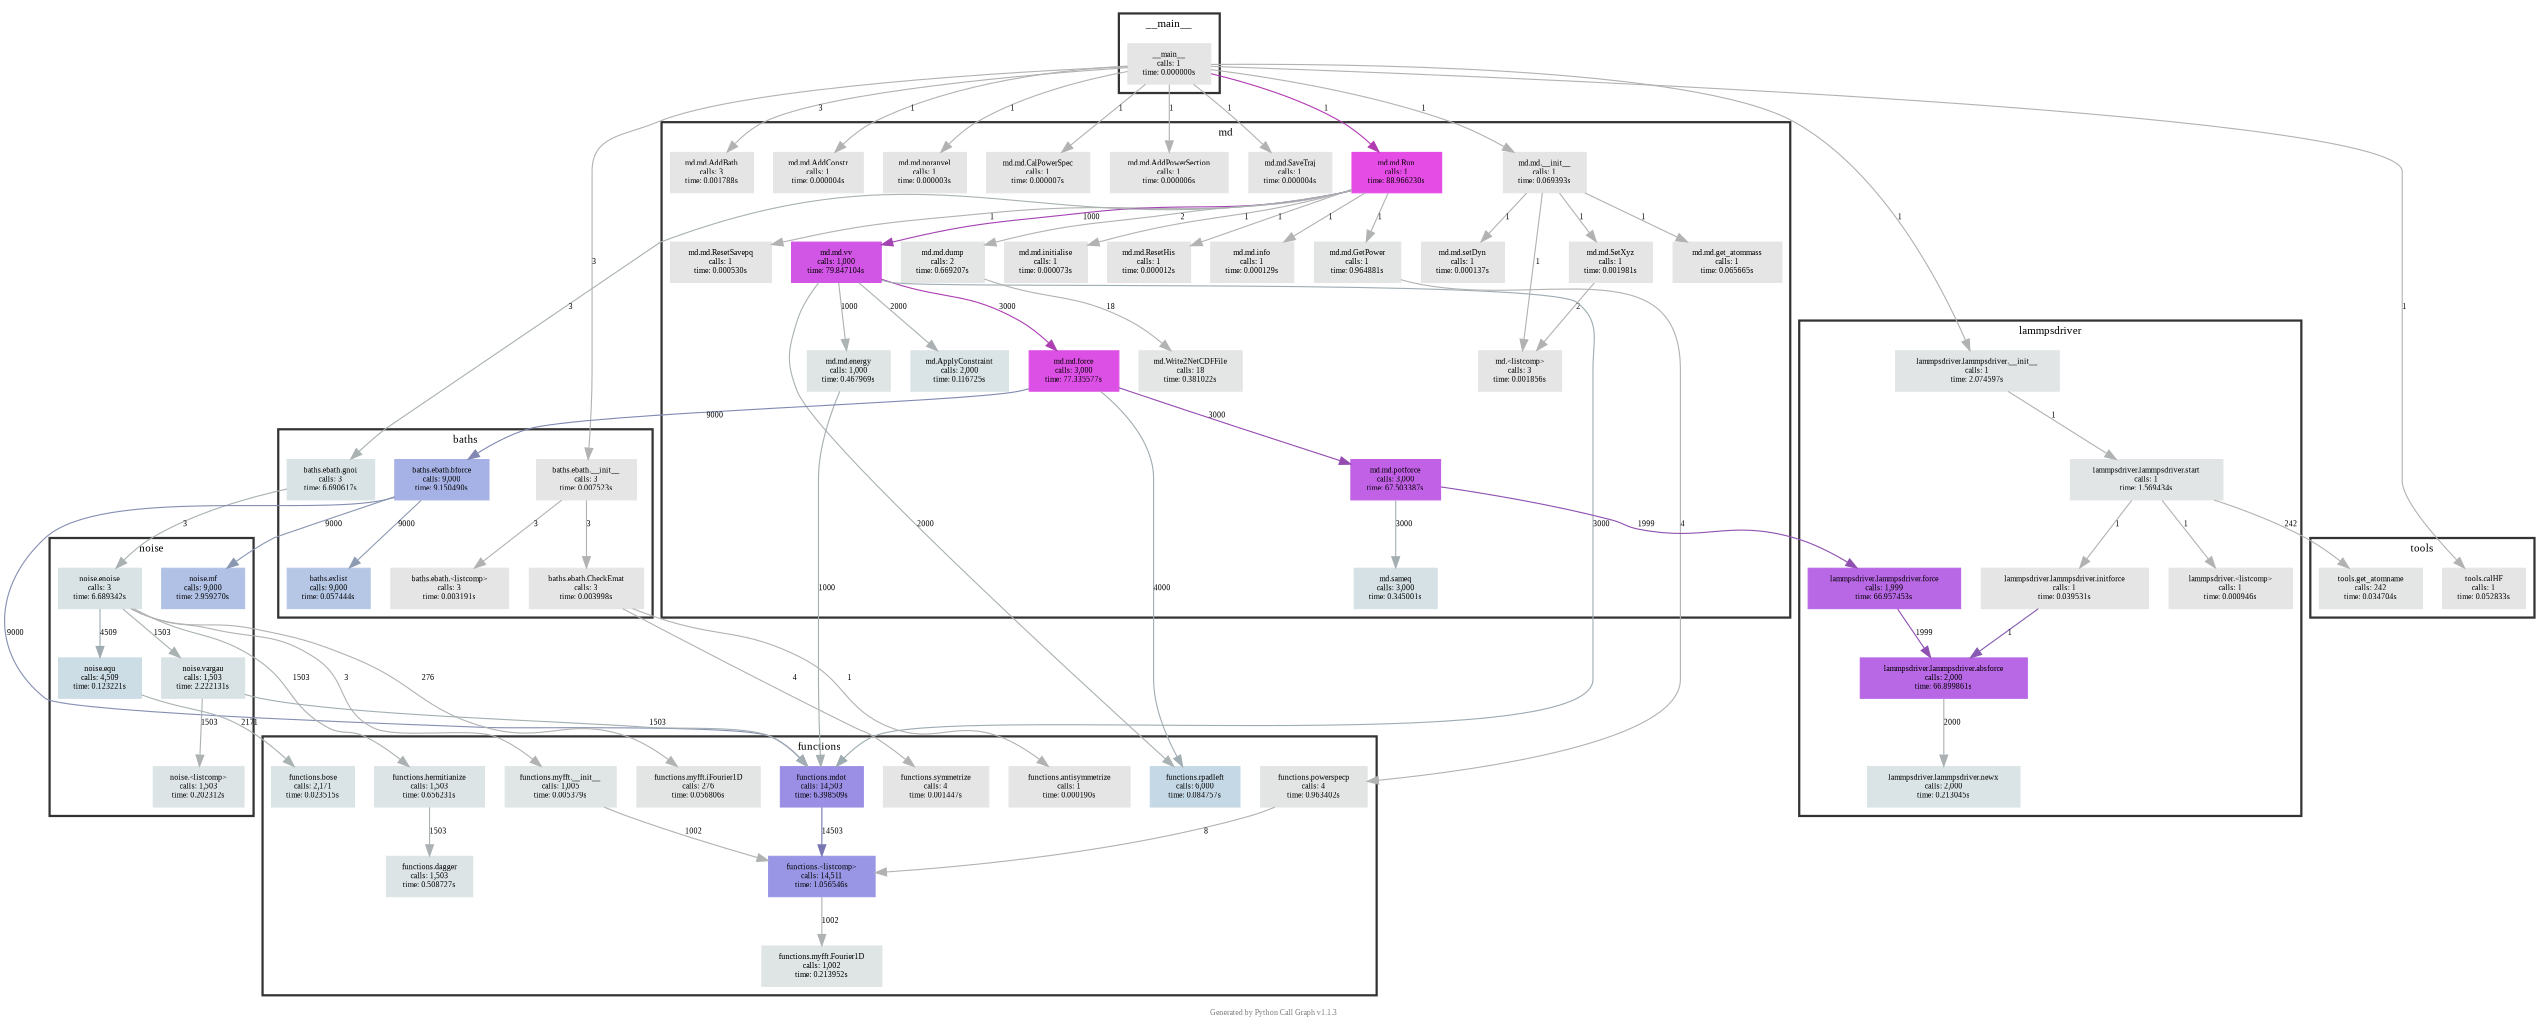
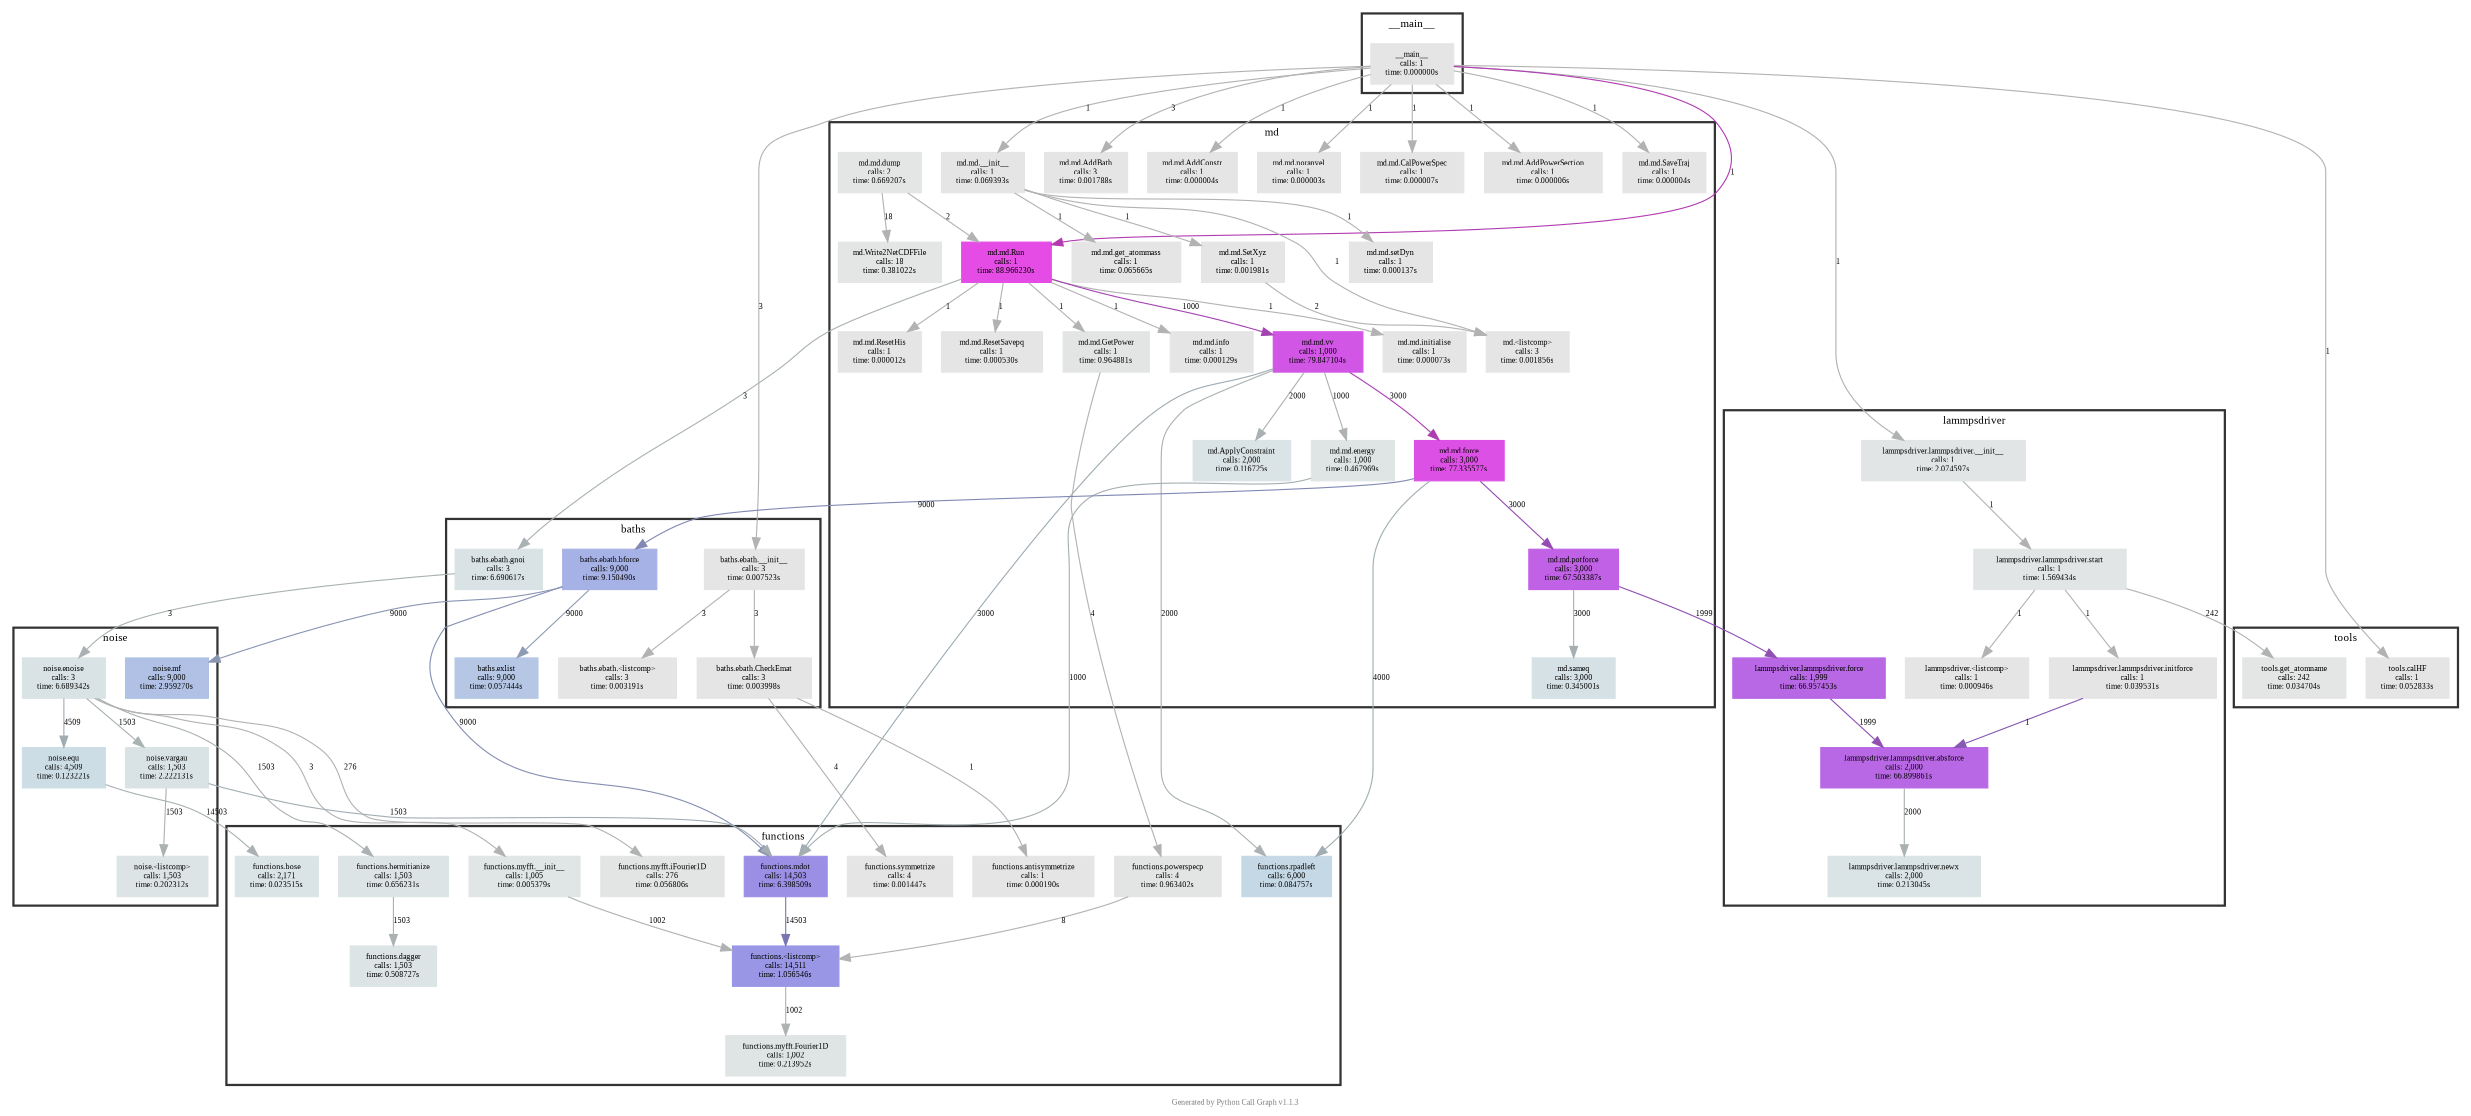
edge "md.md.Run calls: 1 time: 88.966230s" -> "md.md.dump calls: 2 time: 0.669207s": reversed
edge "noise.equ calls: 4,509 time: 0.123221s" -> "functions.bose calls: 2,171 time: 0.023515s": label "2171" -> "14503"
